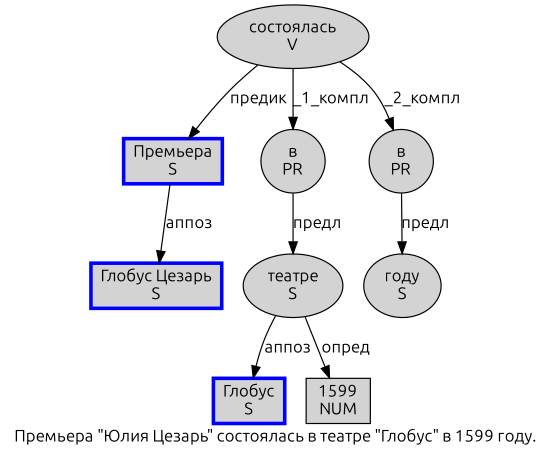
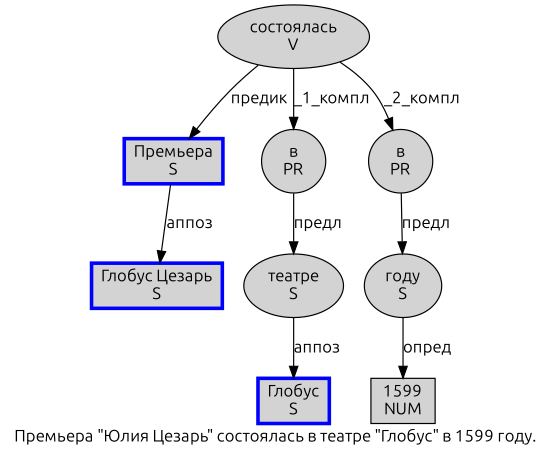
edge "театре S" -> "1599 NUM": now "году S" -> "1599 NUM"
